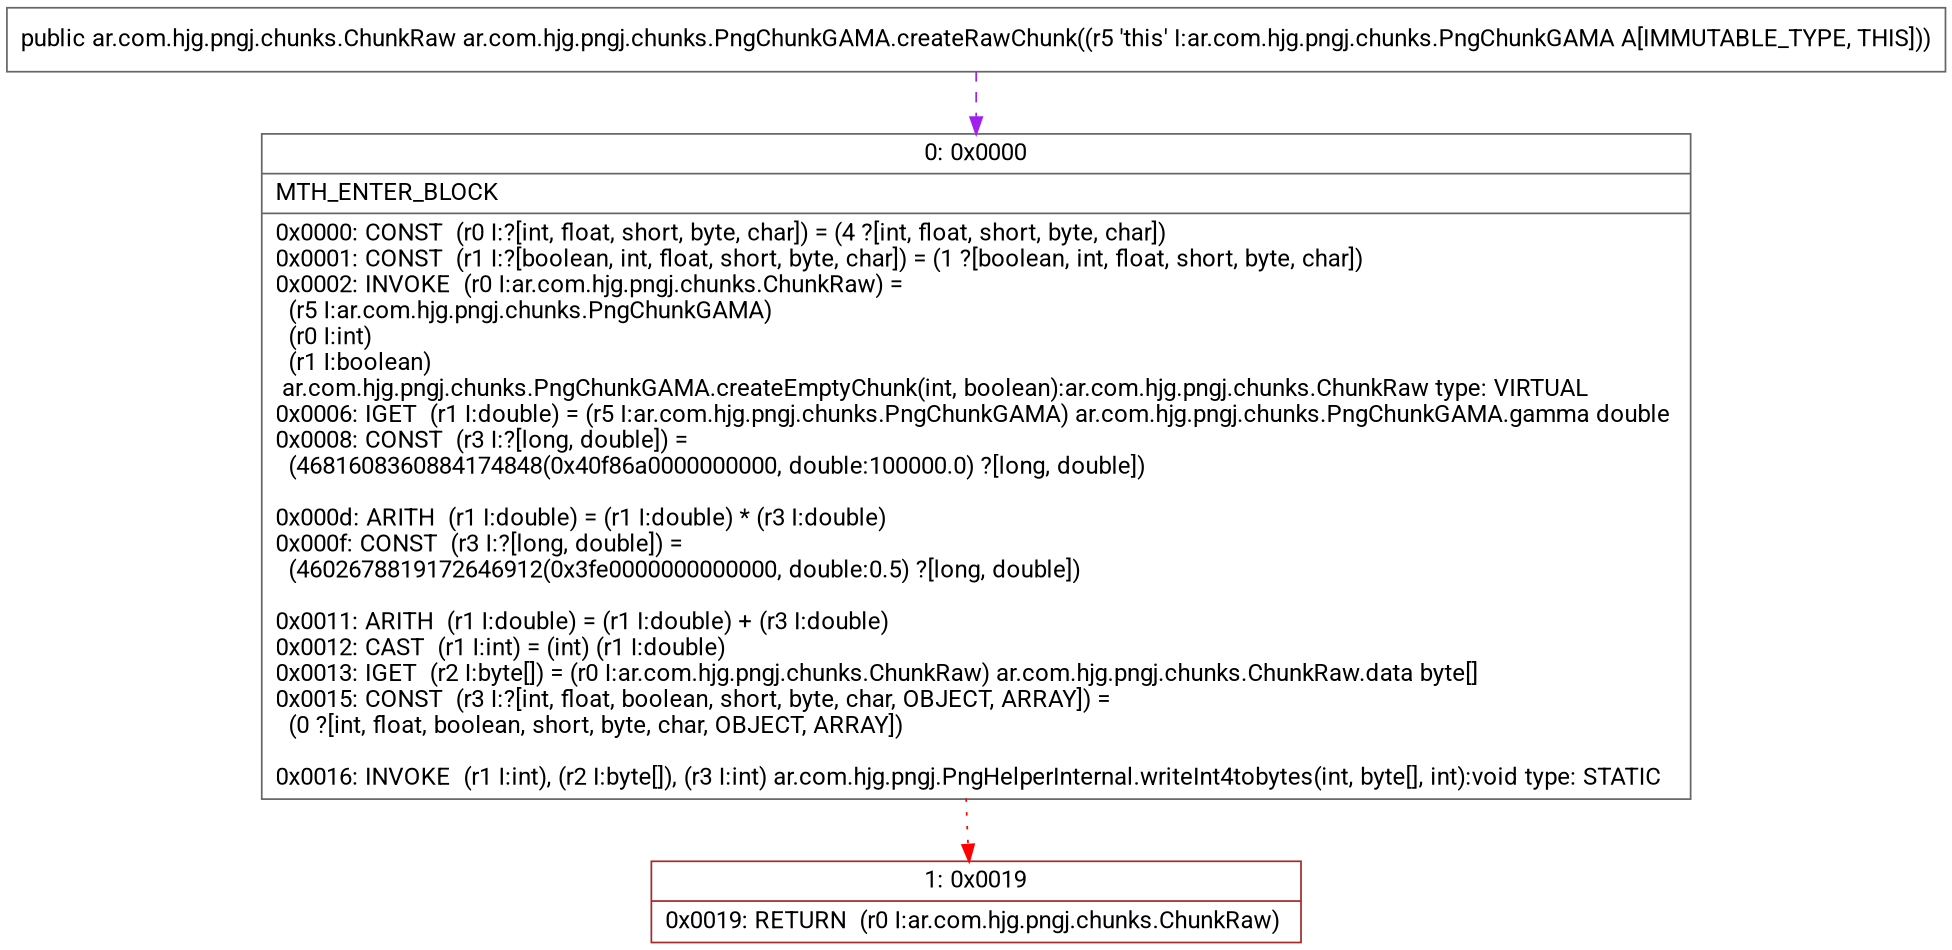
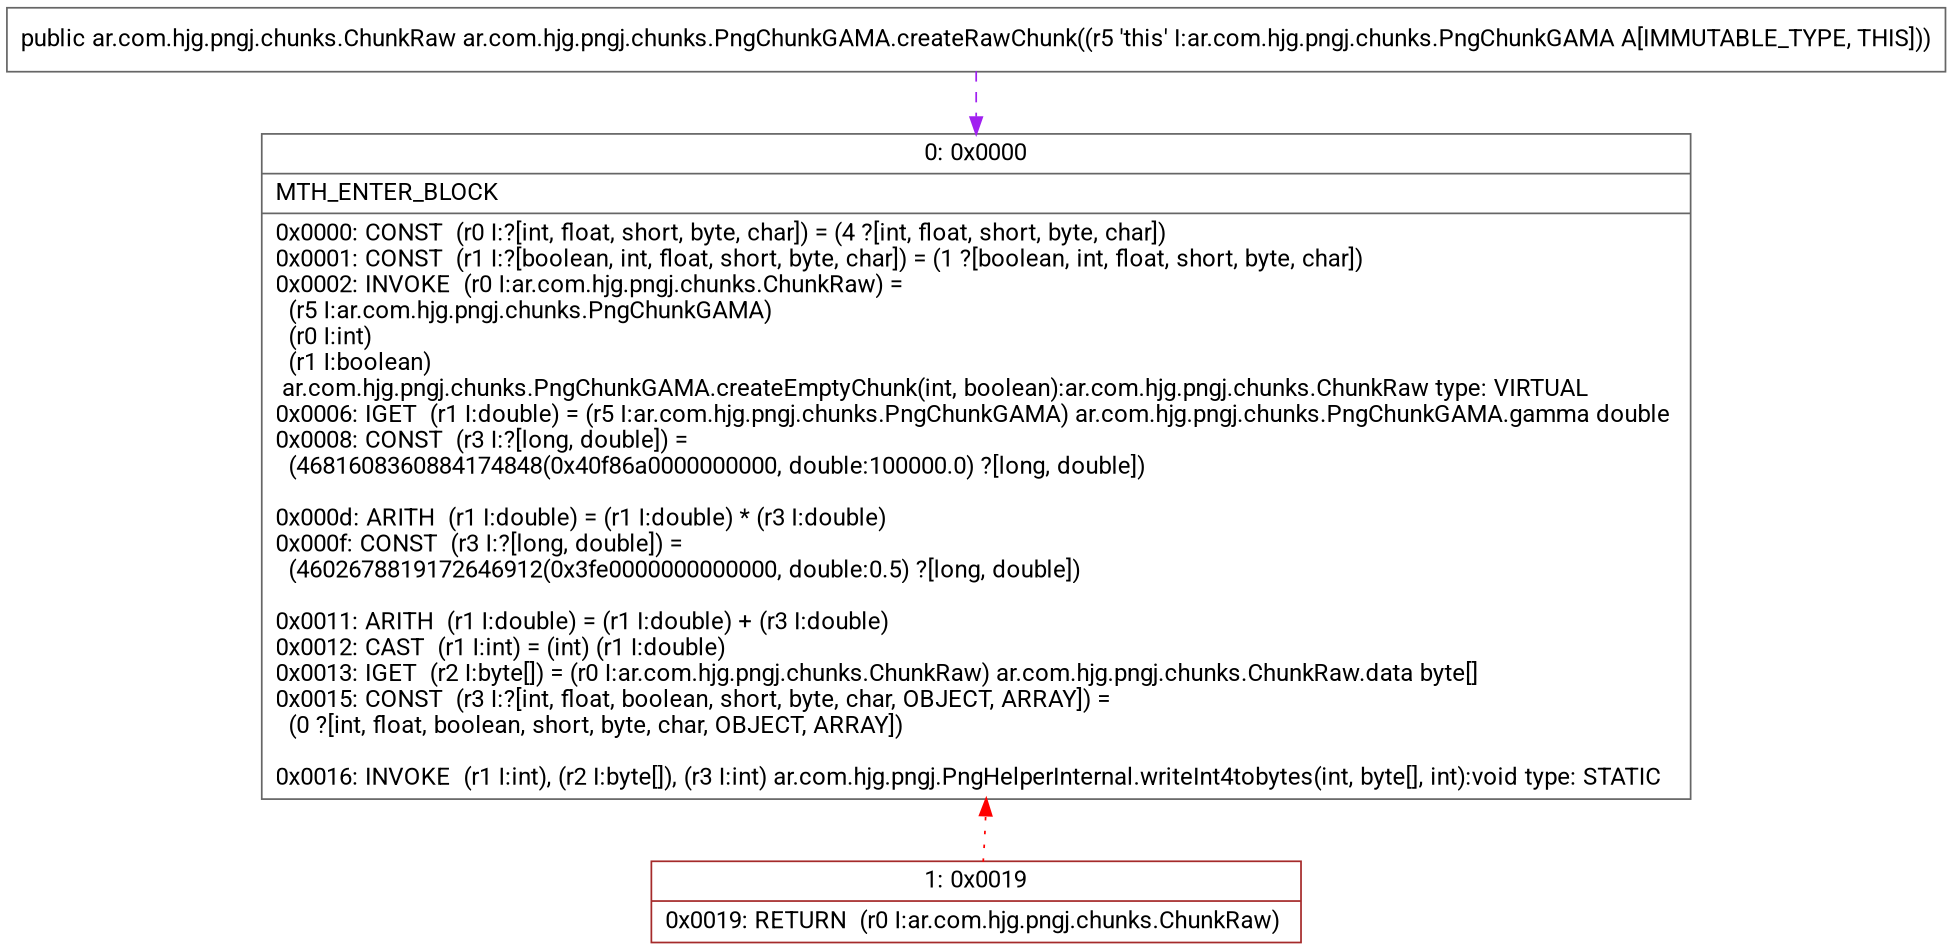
edge "0: 0x0000" -> "1: 0x0019": reversed
